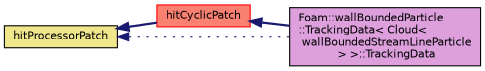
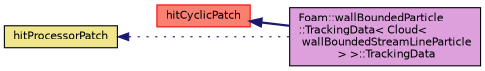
edge "hitCyclicPatch" -> "hitProcessorPatch": removed
